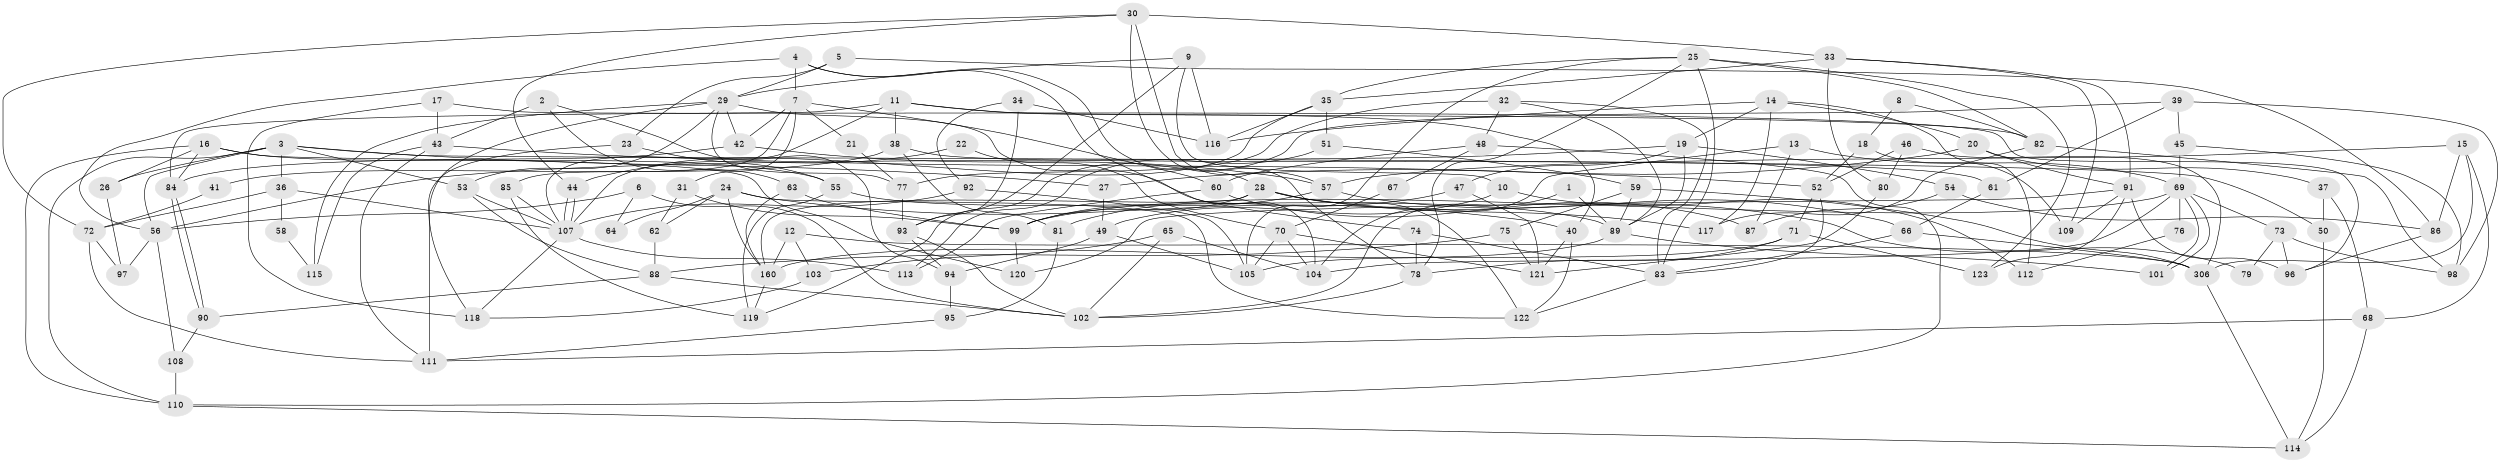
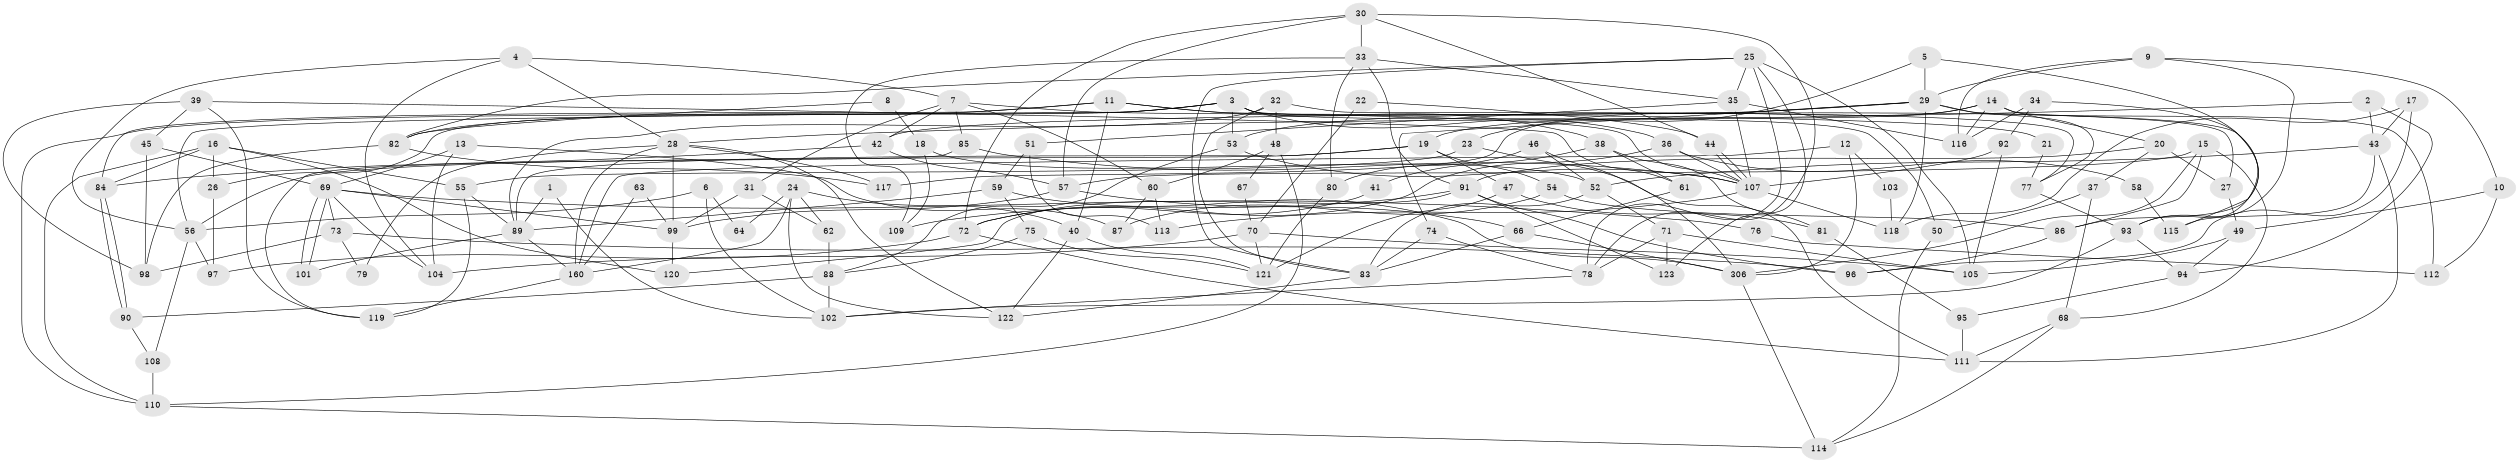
edge "2" -- "63": now "2" -- "28"
node "65": removed
